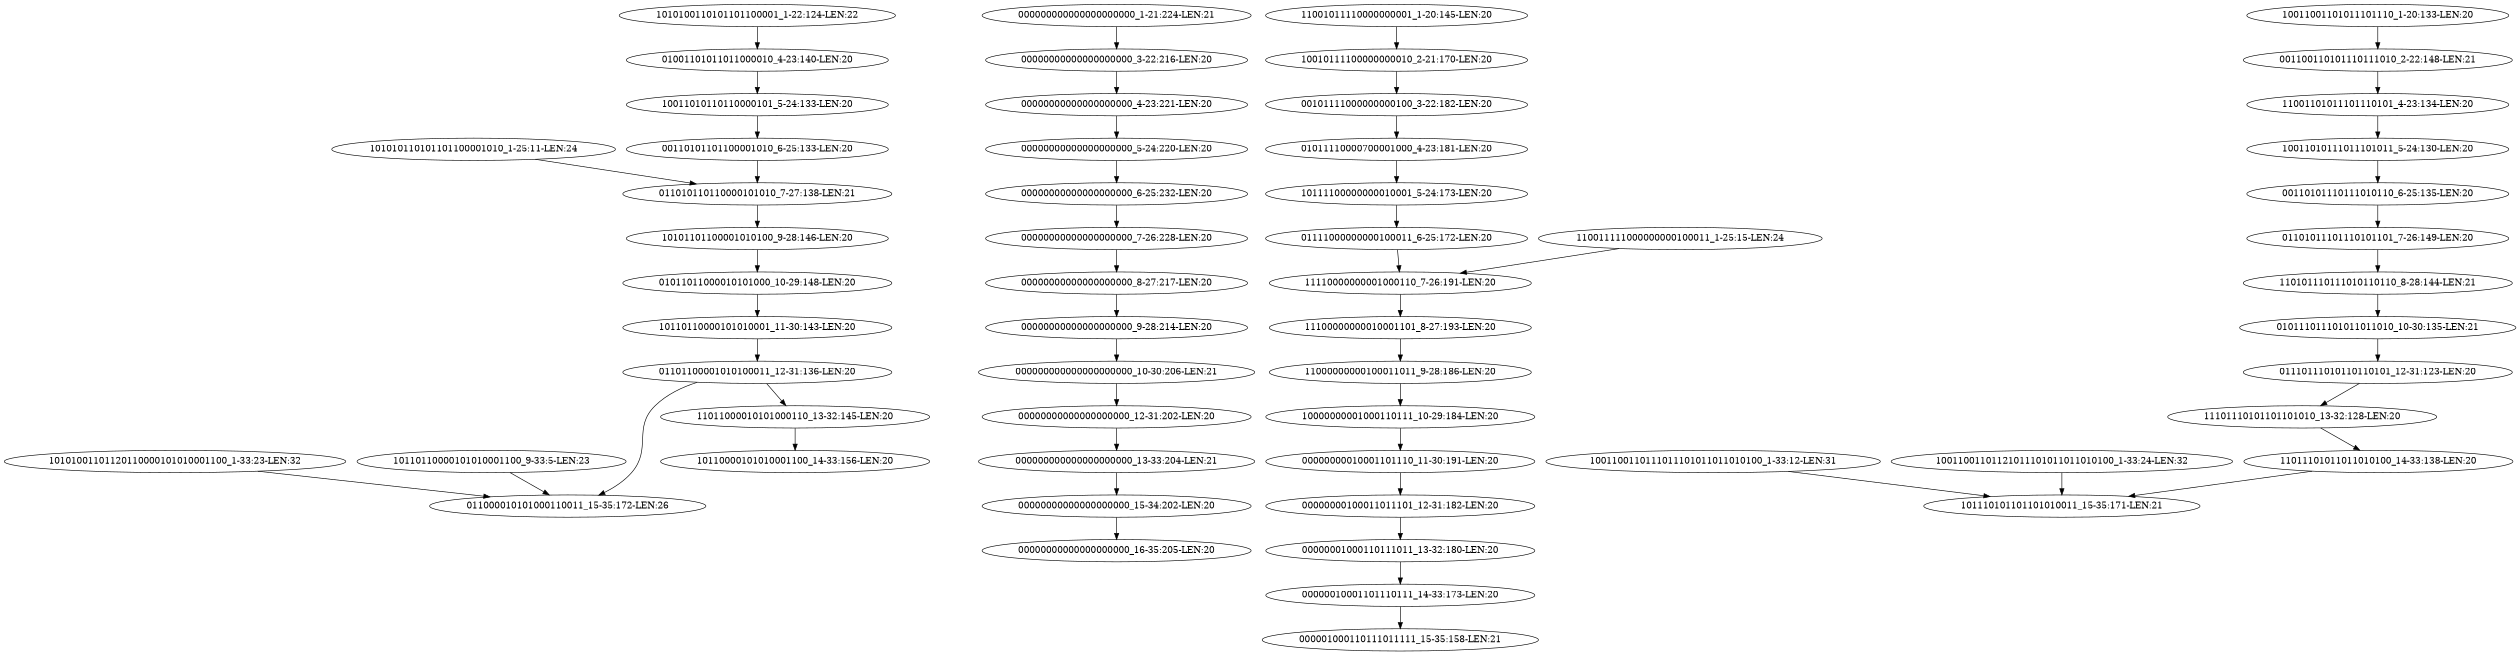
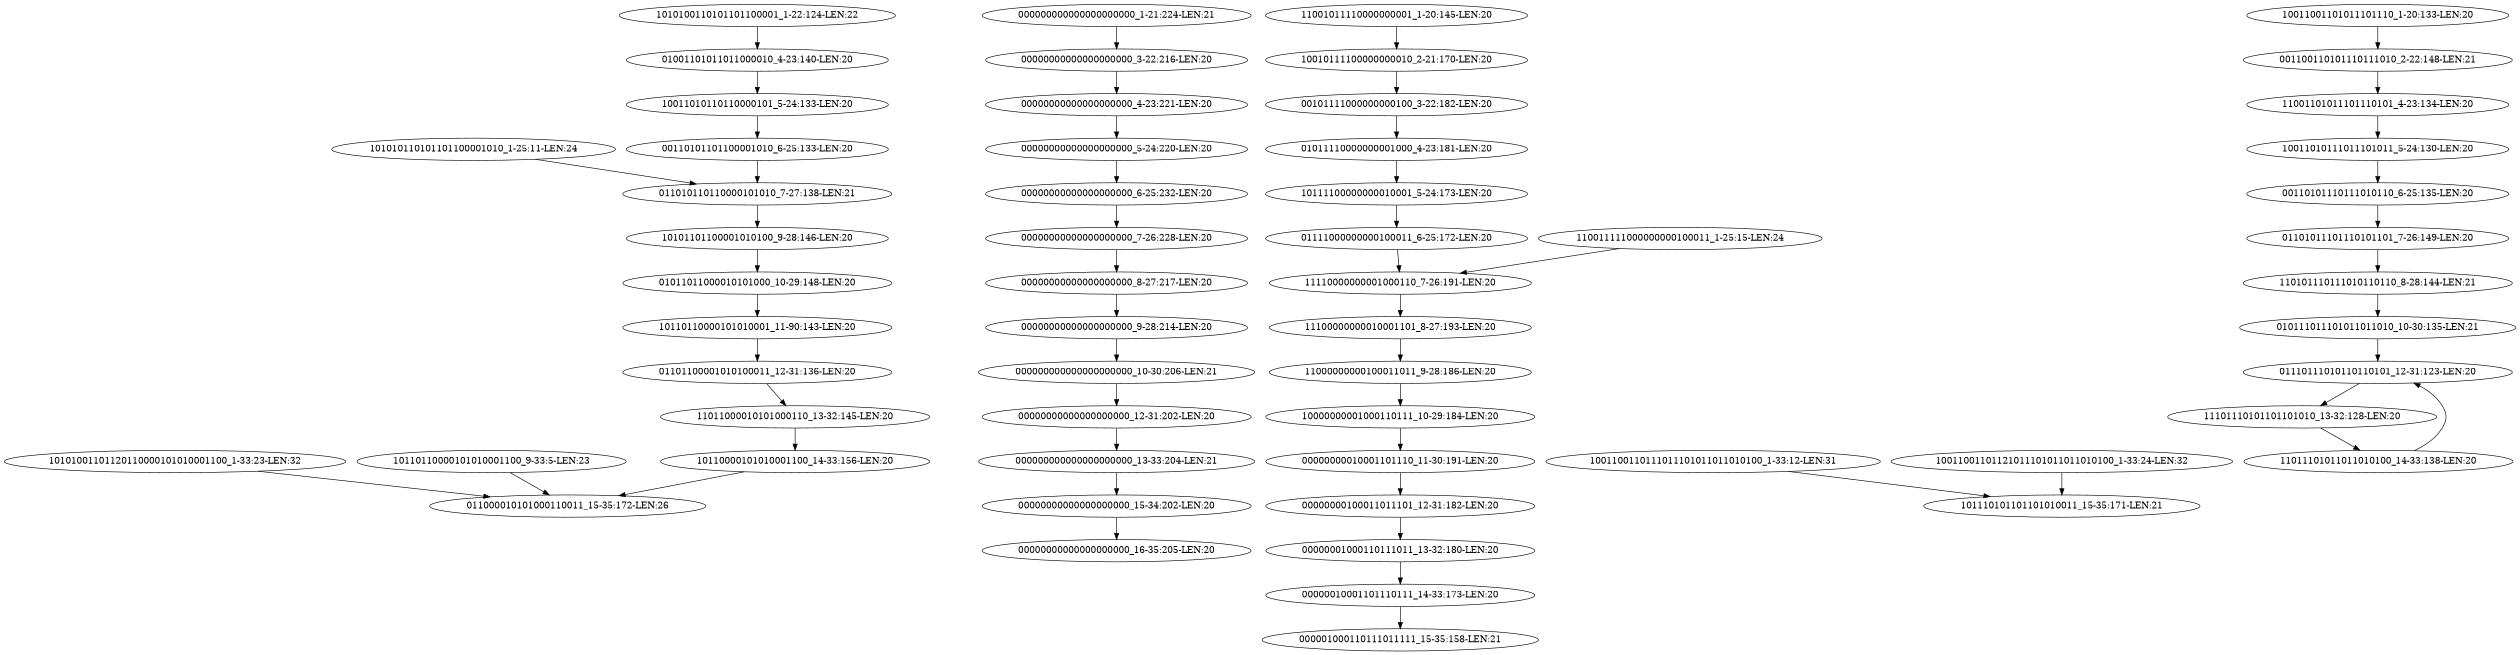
node "01011110000700001000_4-23:181-LEN:20": label "01011110000700001000_4-23:181-LEN:20" -> "01011110000000001000_4-23:181-LEN:20"
node "10110110000101010001_11-30:143-LEN:20": label "10110110000101010001_11-30:143-LEN:20" -> "10110110000101010001_11-90:143-LEN:20"
edge "01101100001010100011_12-31:136-LEN:20" -> "011000010101000110011_15-35:172-LEN:26": now "10110000101010001100_14-33:156-LEN:20" -> "011000010101000110011_15-35:172-LEN:26"
edge "11011101011011010100_14-33:138-LEN:20" -> "101110101101101010011_15-35:171-LEN:21": now "11011101011011010100_14-33:138-LEN:20" -> "01110111010110110101_12-31:123-LEN:20"
